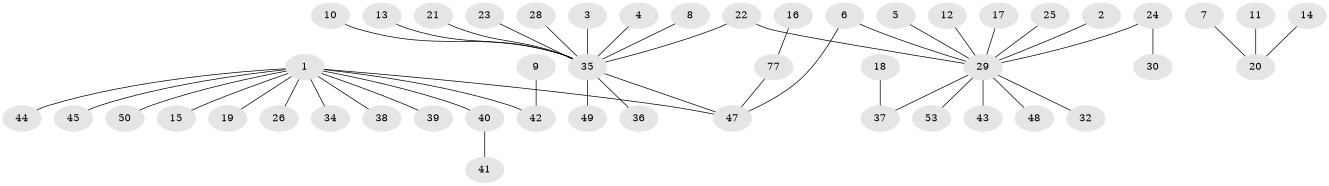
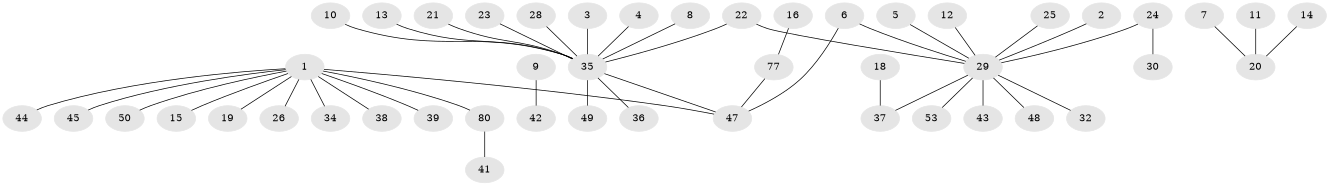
node "17": removed
edge "1" -- "42": removed
node "40": label "40" -> "80"
